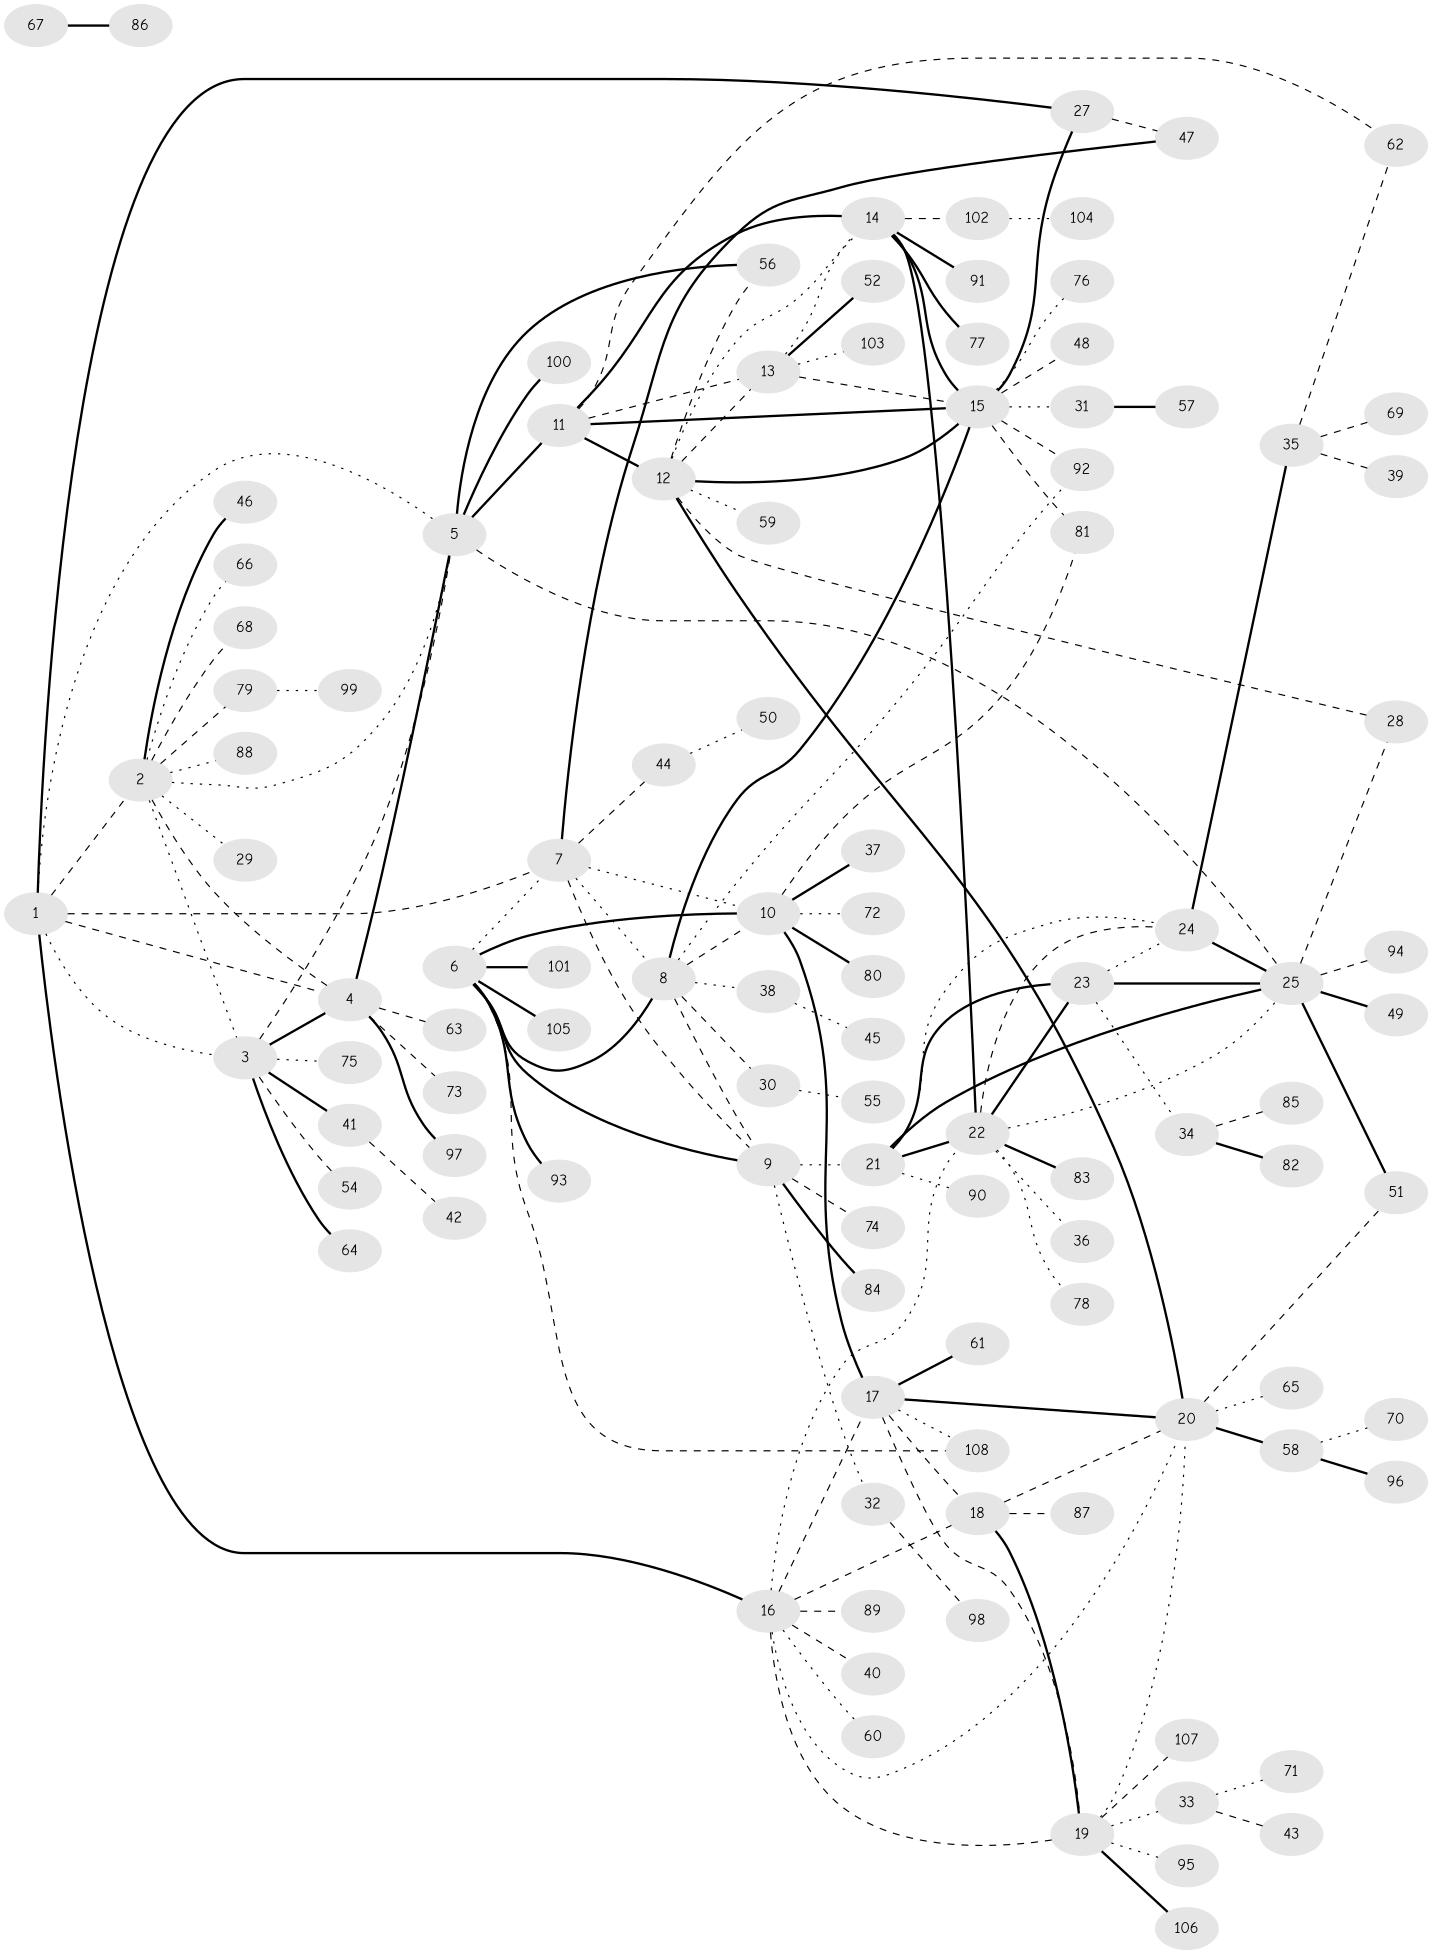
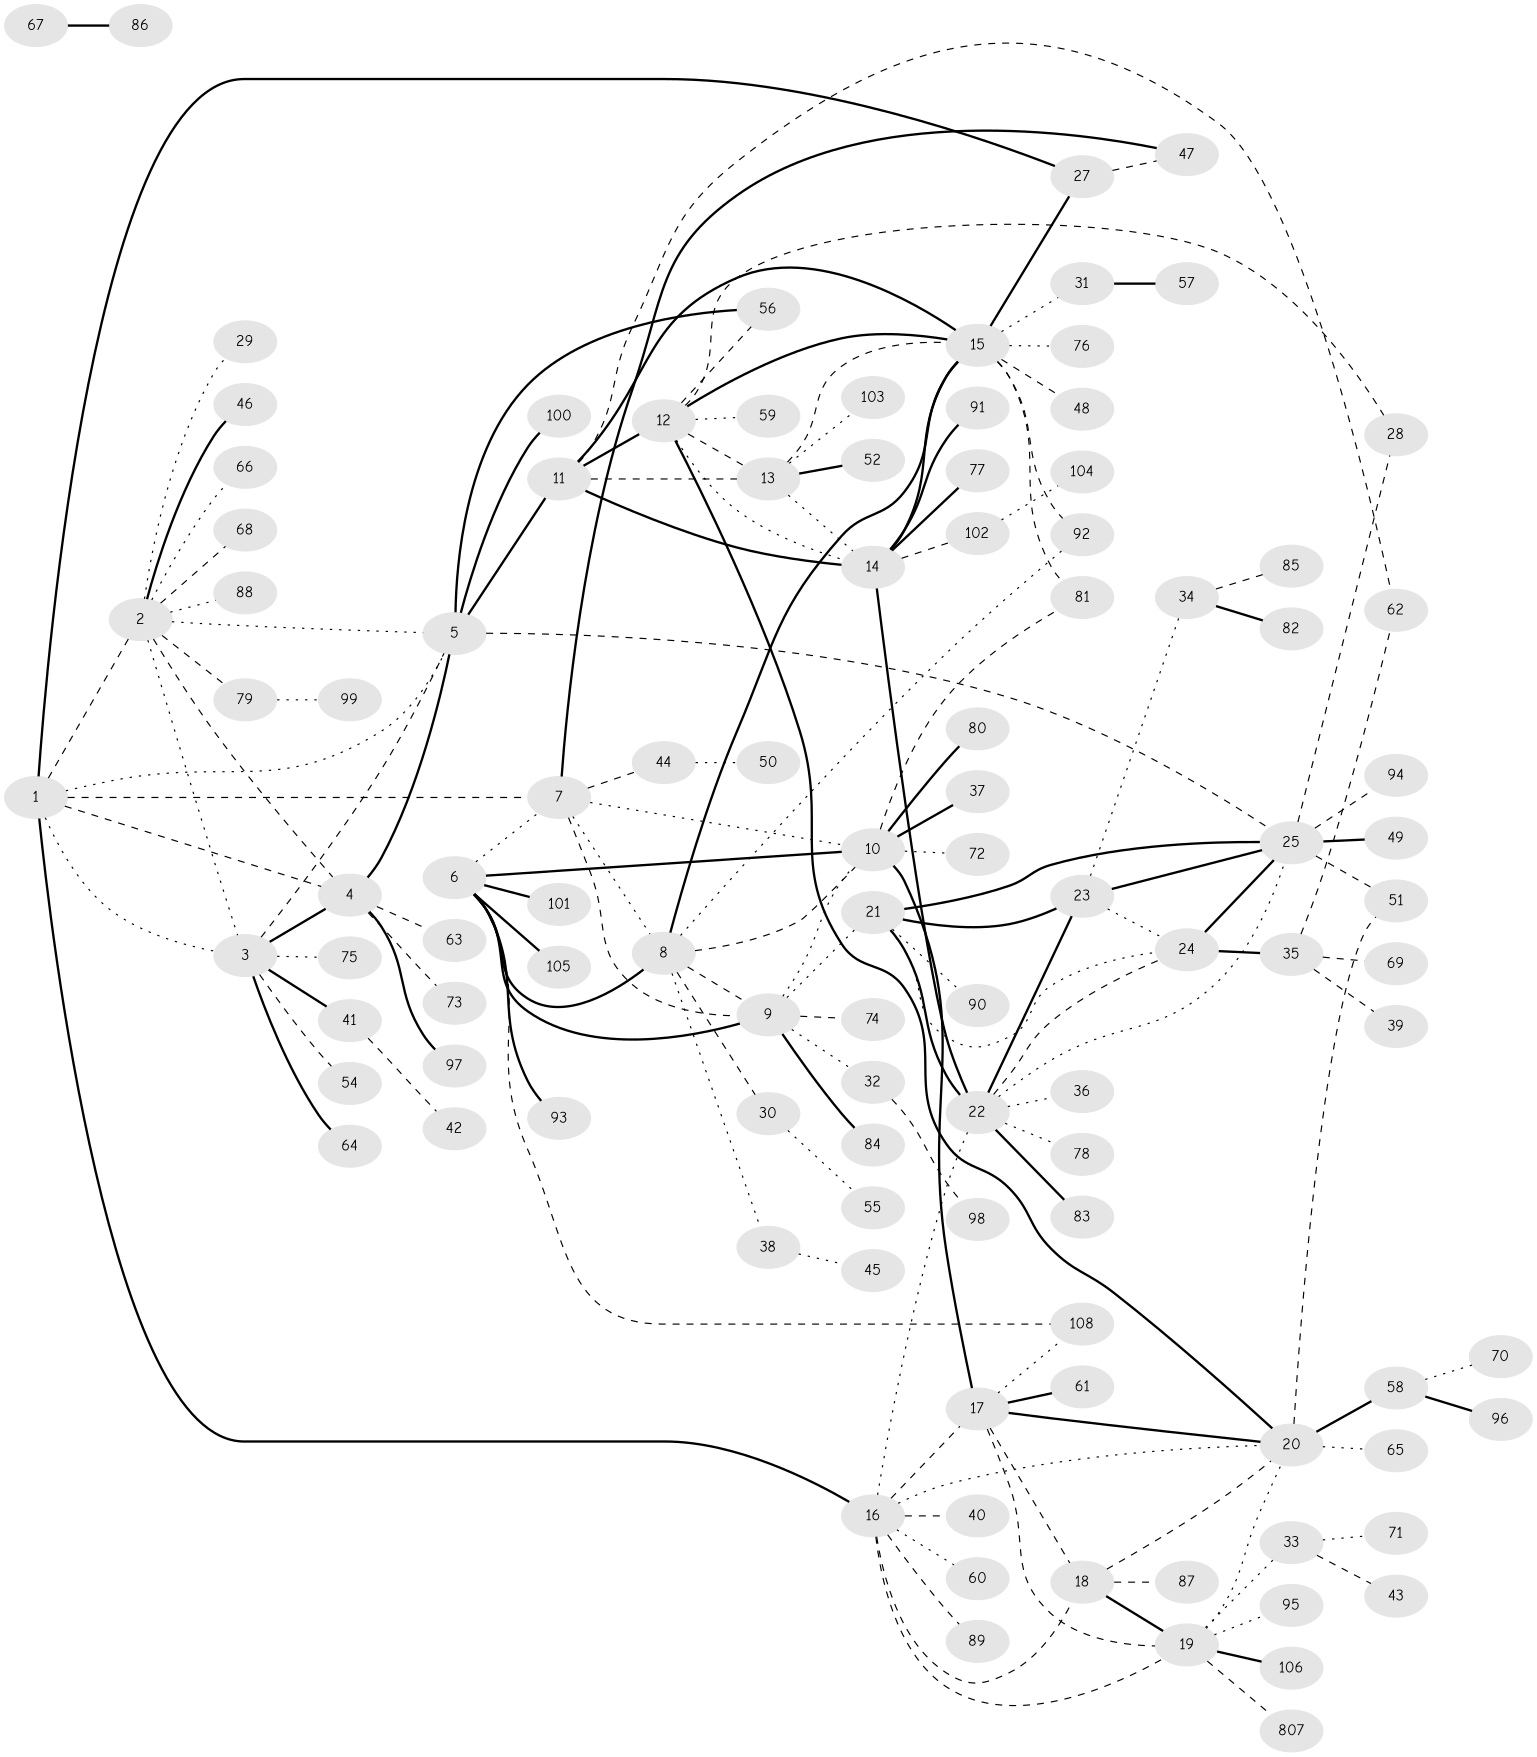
edge "10" -- "9": added
edge "25" -- "51": style bold -> dashed
node "107": label "107" -> "807"
